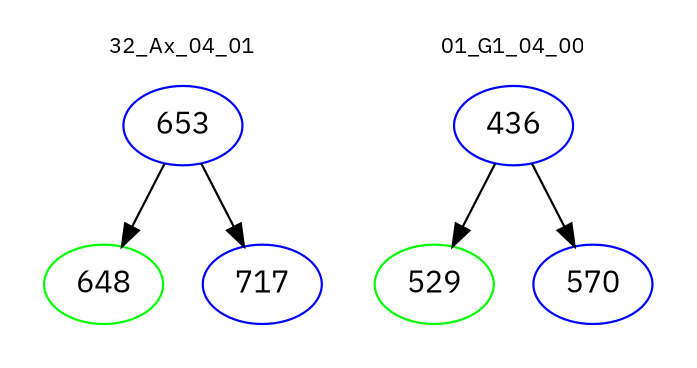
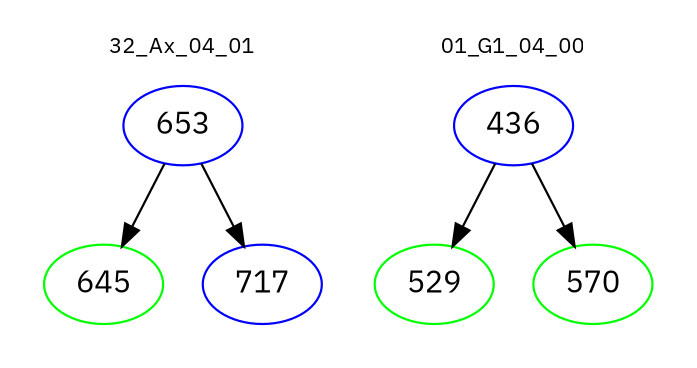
node "648": label "648" -> "645"
node "570": color blue -> green
